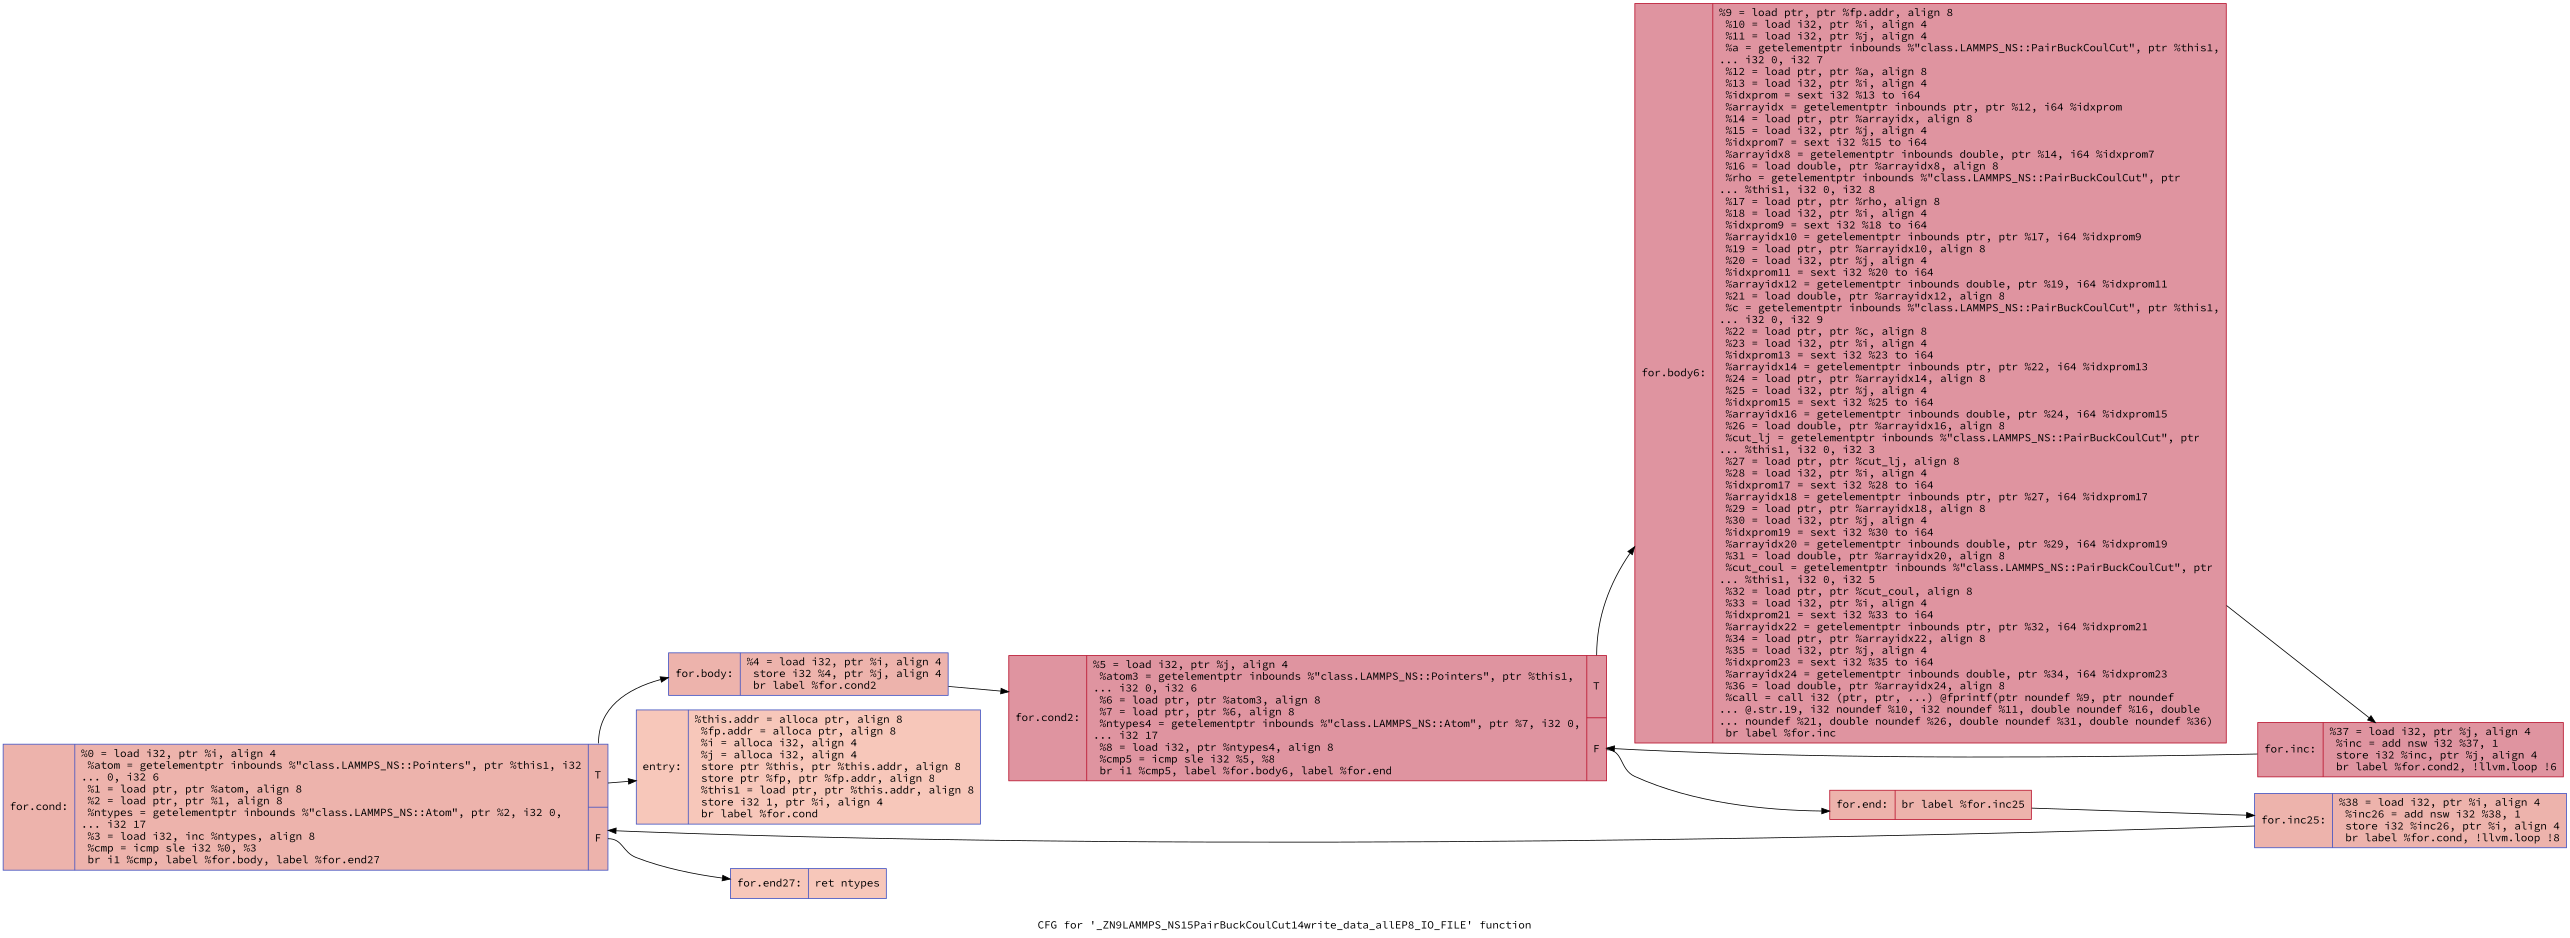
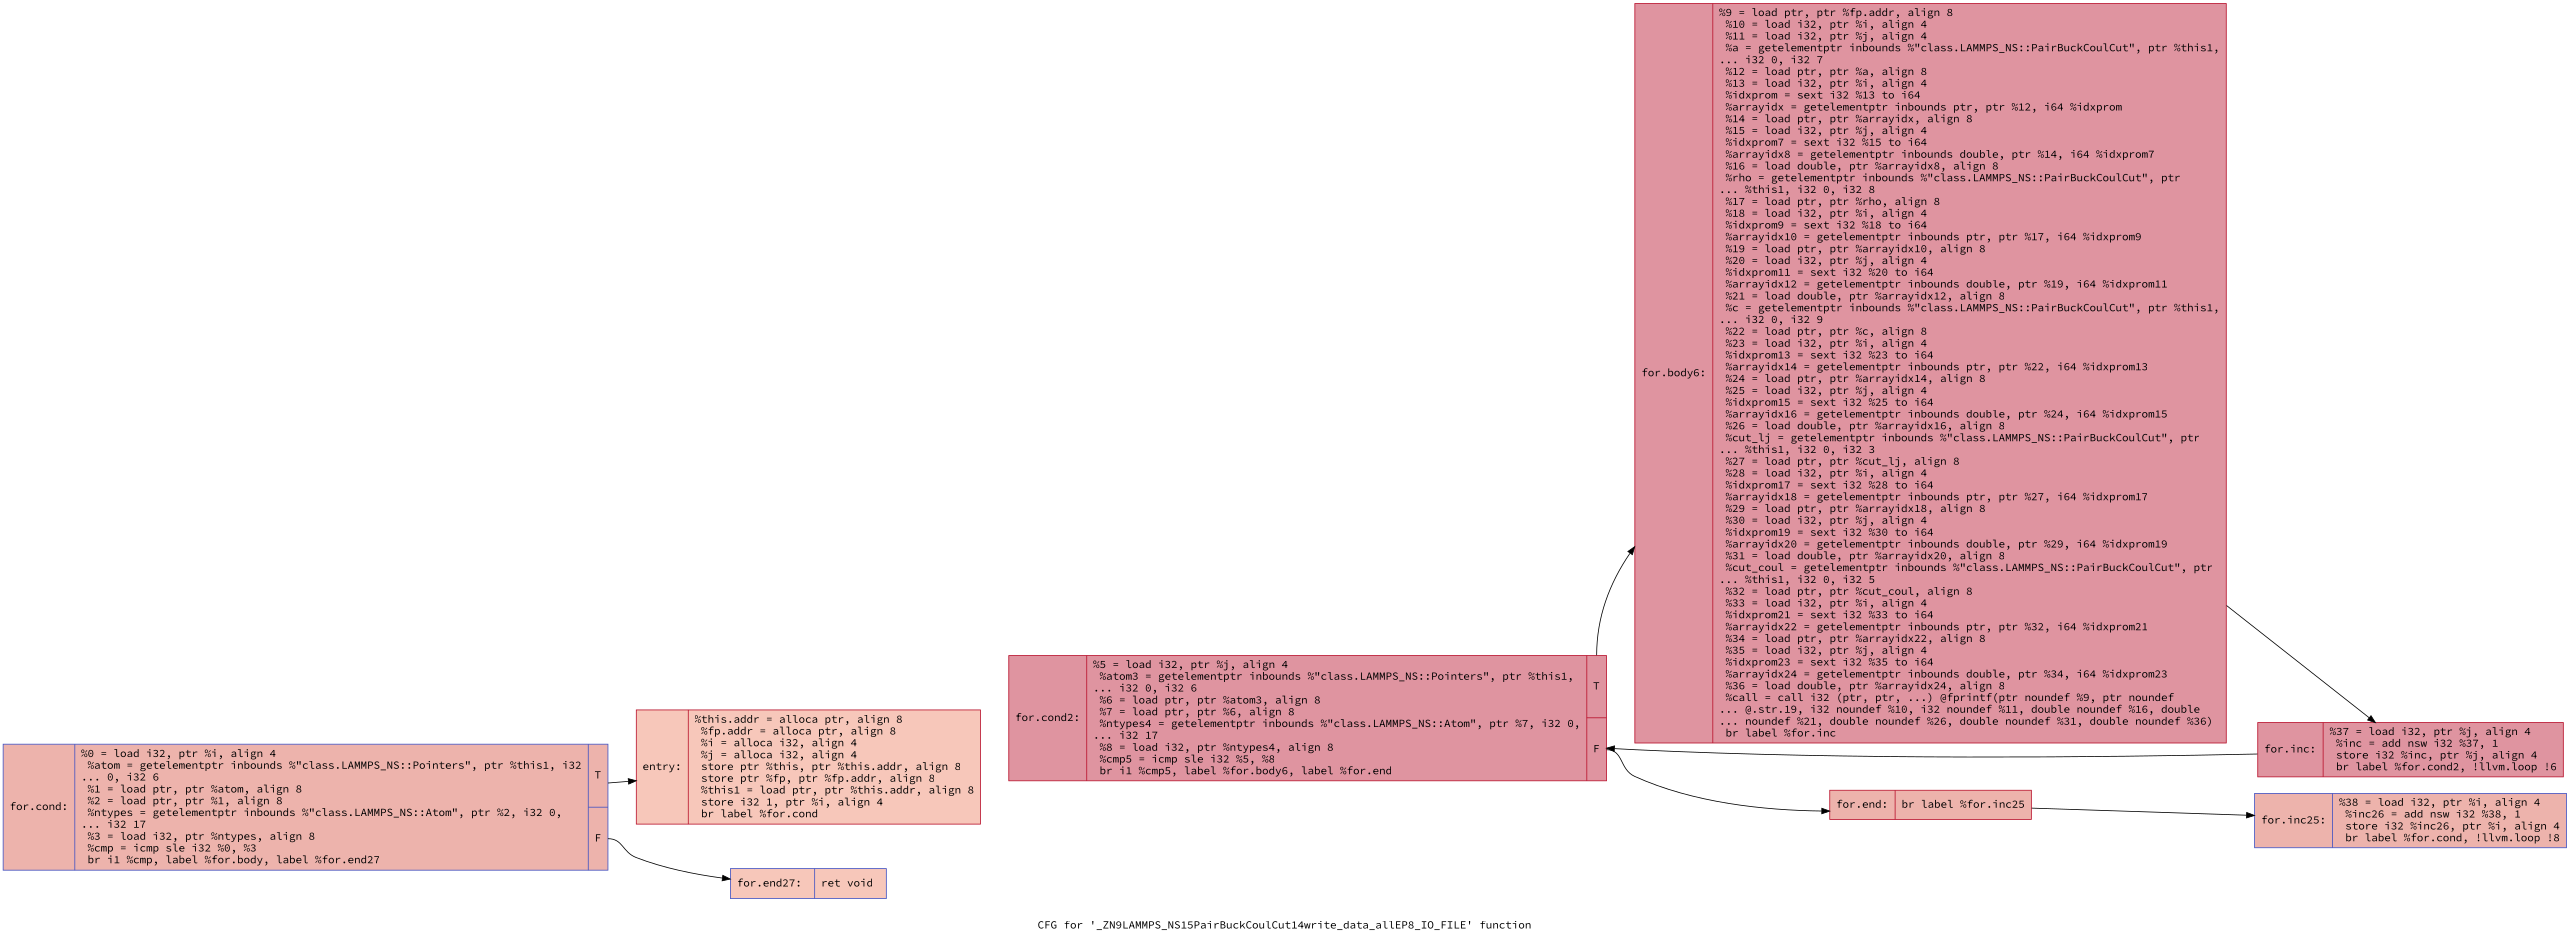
node "for.body:": removed
node "entry:": color #3d50c3ff -> #b70d28ff
node "for.cond:": text "%3 = load i32, inc %ntypes, align 8" -> "%3 = load i32, ptr %ntypes, align 8"
edge "for.inc25:" -> "for.cond:": removed
node "for.end27:": text "ret ntypes" -> "ret void"
